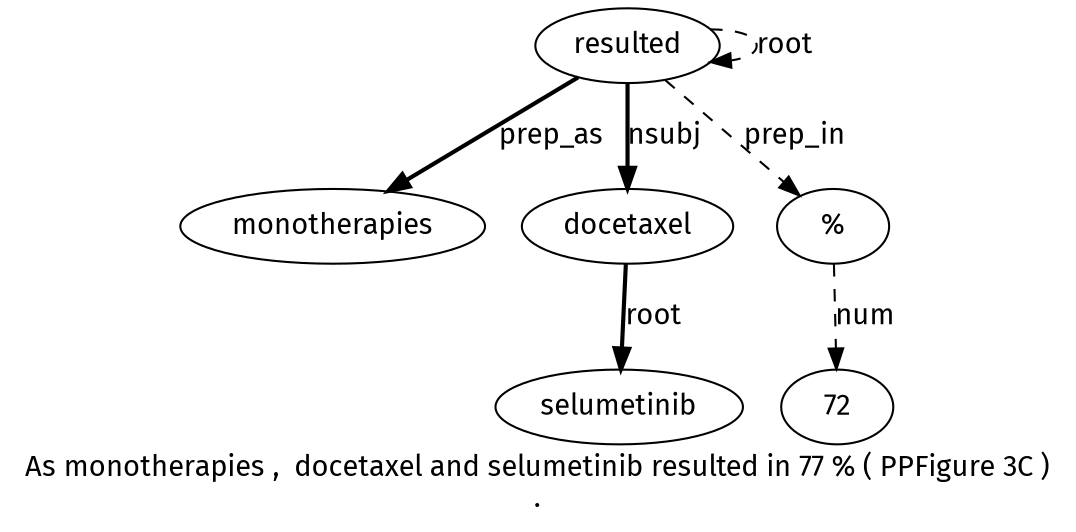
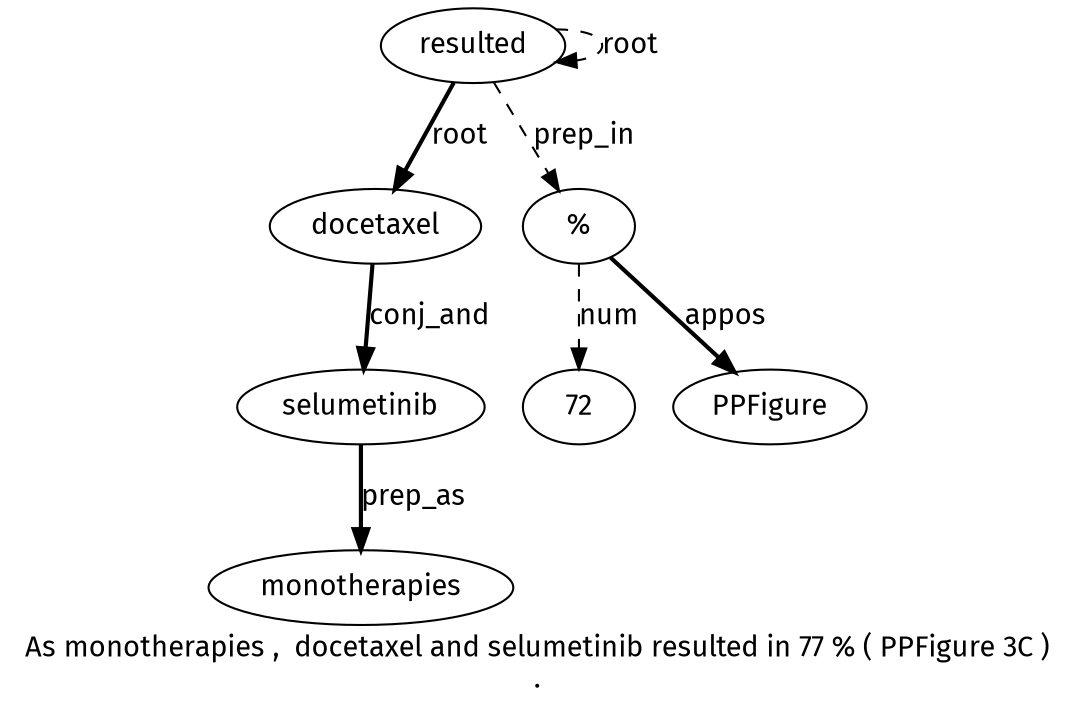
edge "resulted" -> "monotherapies": now "selumetinib" -> "monotherapies"
edge "resulted" -> "docetaxel": label "nsubj" -> "root"
edge "docetaxel" -> "selumetinib": label "root" -> "conj_and"
node "PPFigure": added
